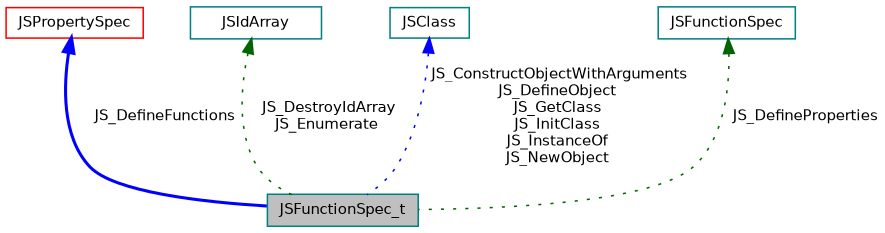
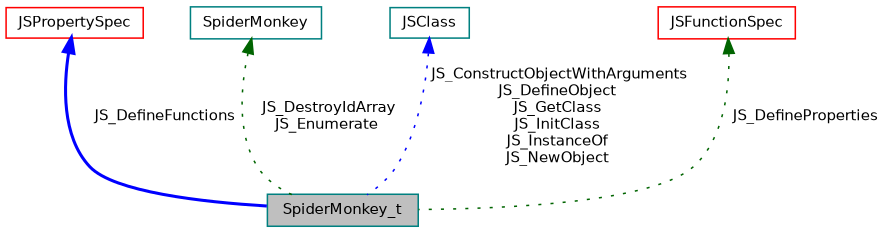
node "JSIdArray": label "JSIdArray" -> "SpiderMonkey"
node "JSFunctionSpec": color teal -> red
node "JSFunctionSpec_t": label "JSFunctionSpec_t" -> "SpiderMonkey_t"
